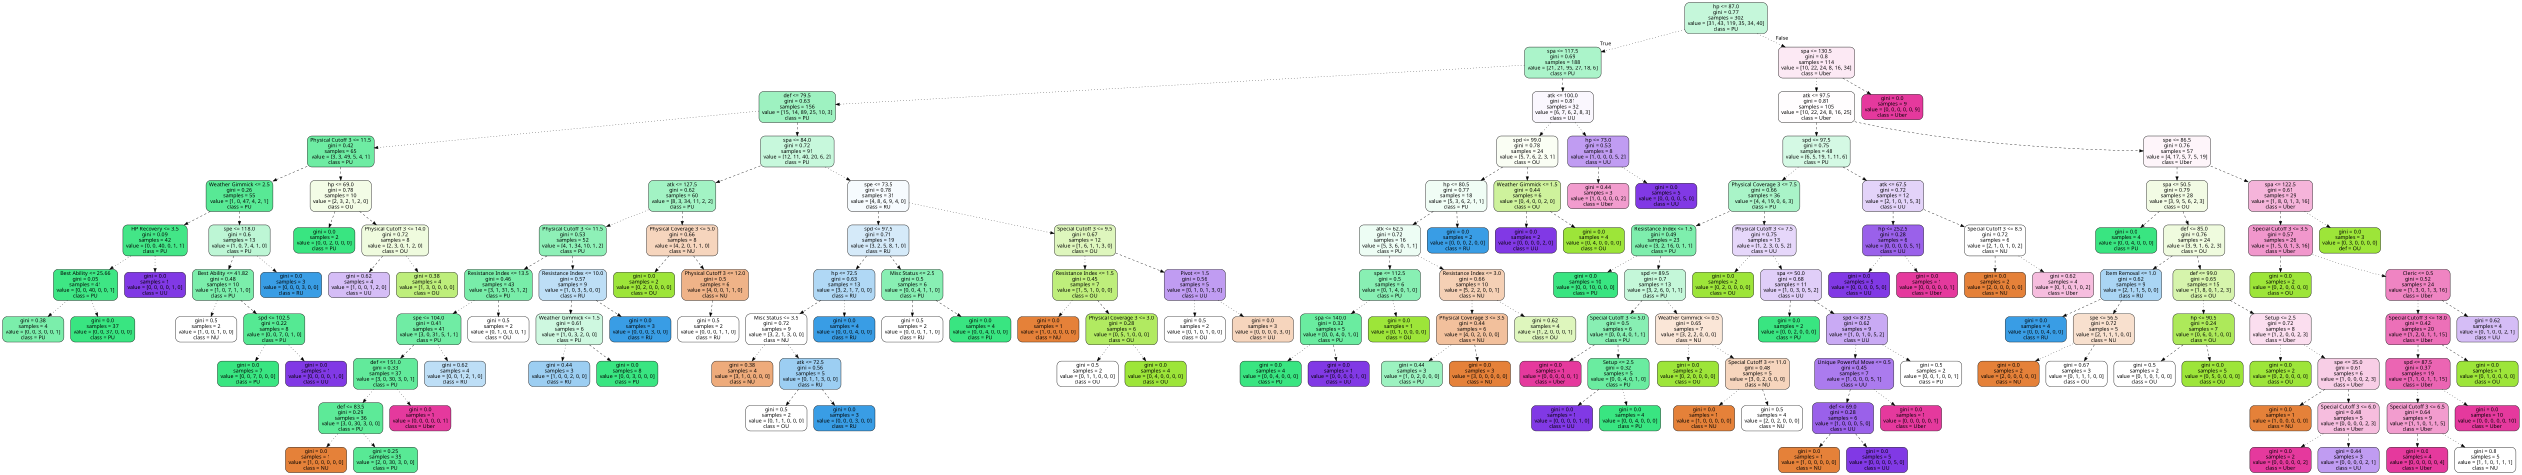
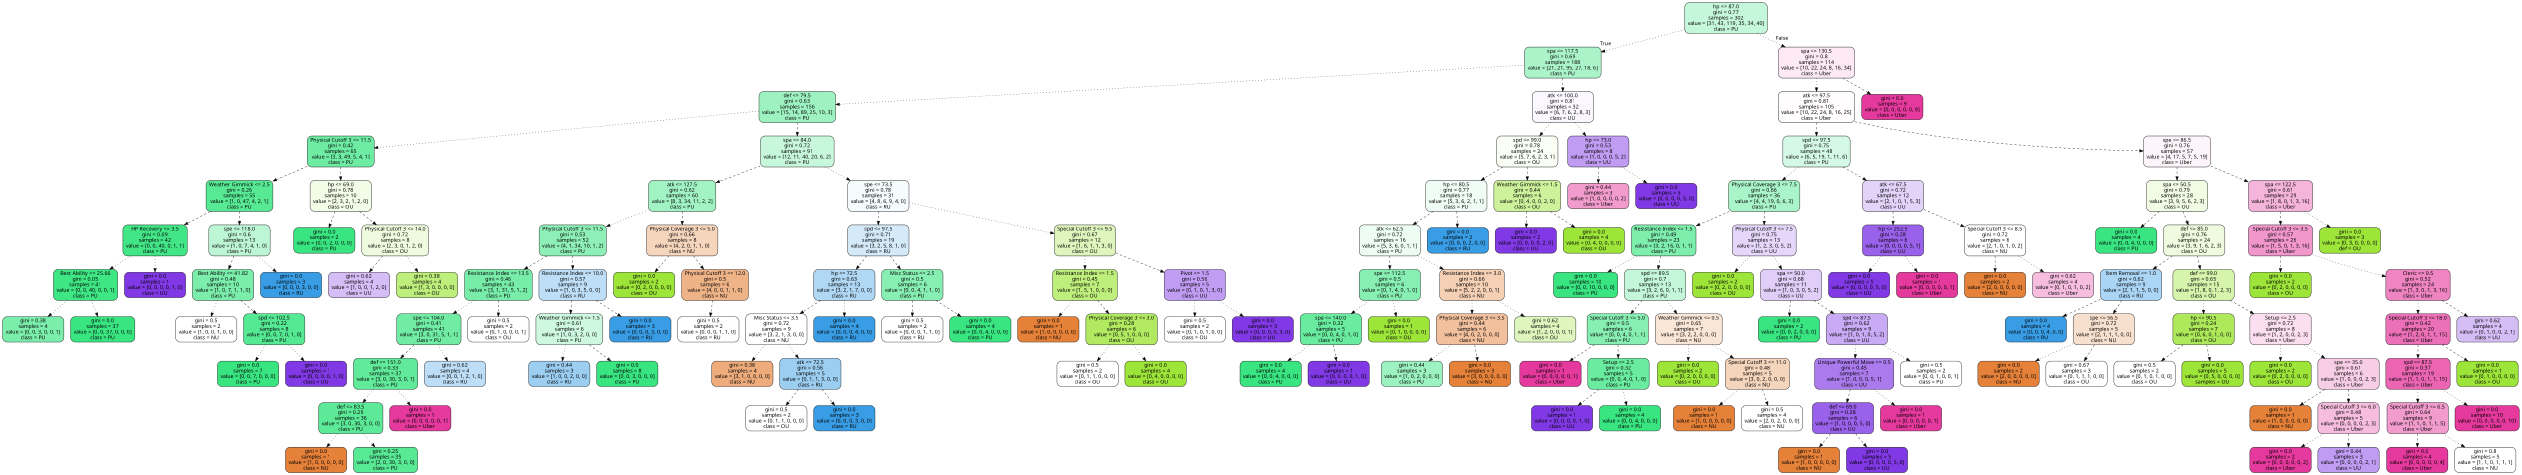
node "gini = 0.0 samples = 3 value = [0, 0, 0, 0, 3, 0] class = UU": fillcolor #f6d5bd -> #8139e5
node "gini = 0.0 samples = 5 value = [0, 5, 0, 0, 0, 0] class = OU": label "gini = 0.0 samples = 5 value = [0, 5, 0, 0, 0, 0] class = OU" -> "gini = 0.0 samples = 5 value = [0, 5, 0, 0, 0, 0] samples = OU"
